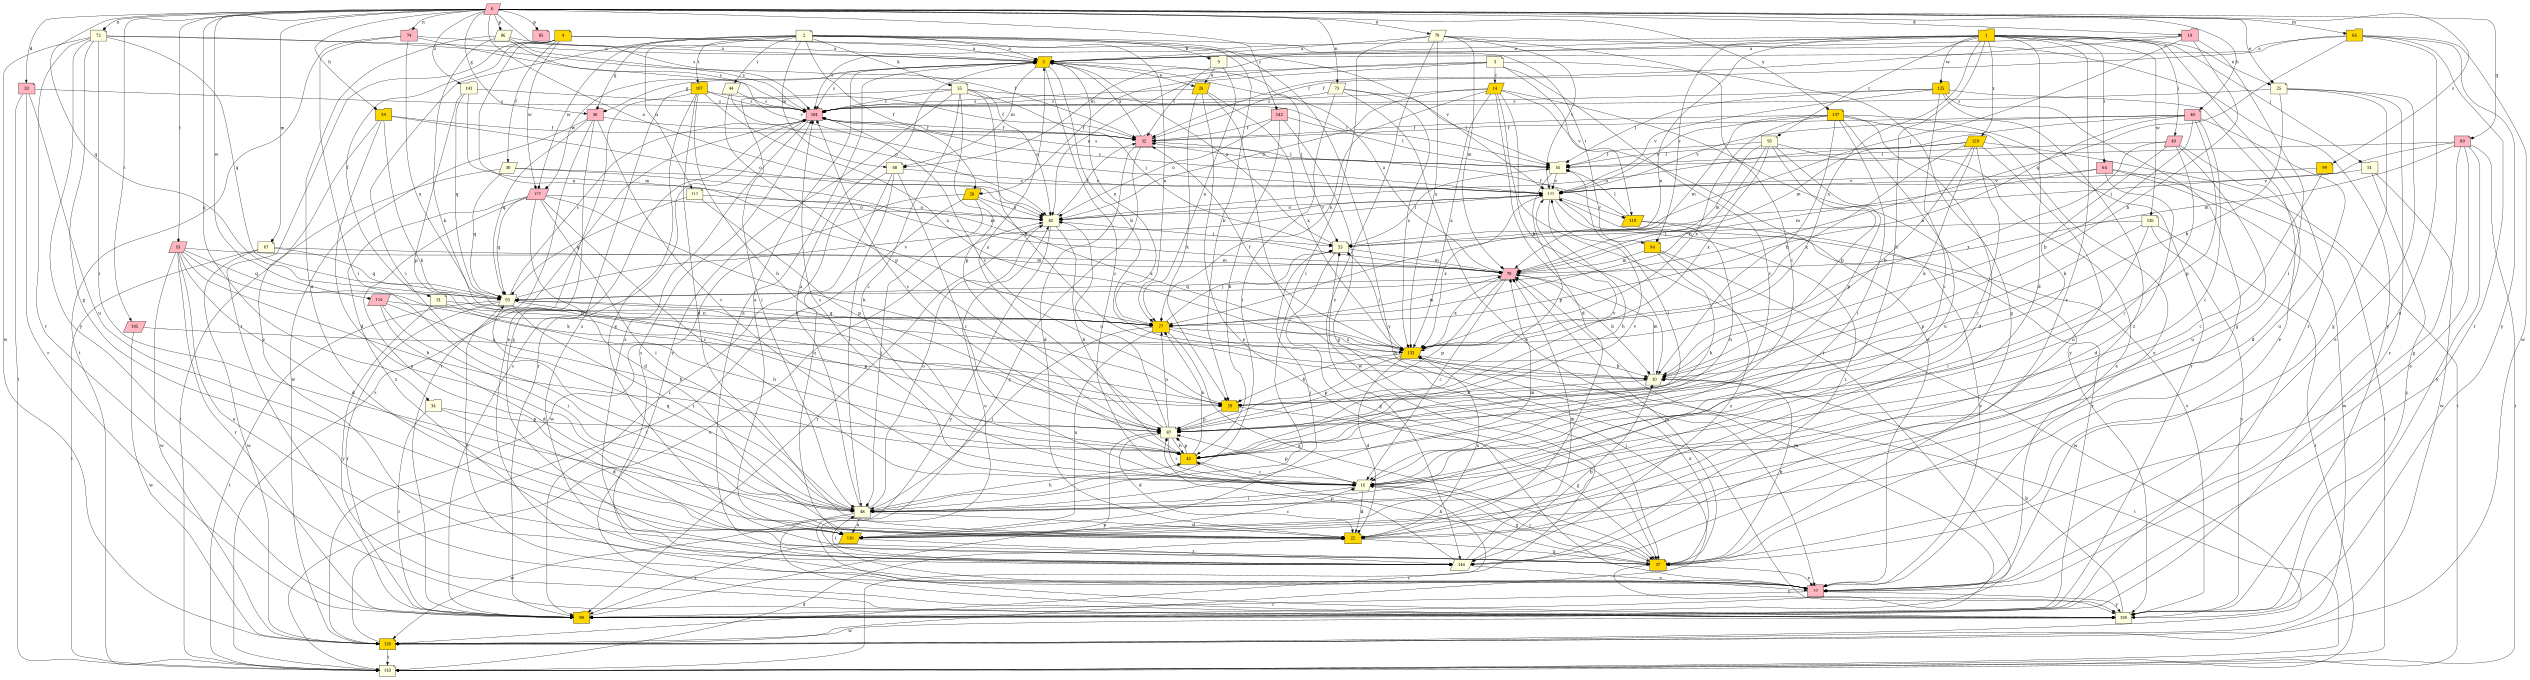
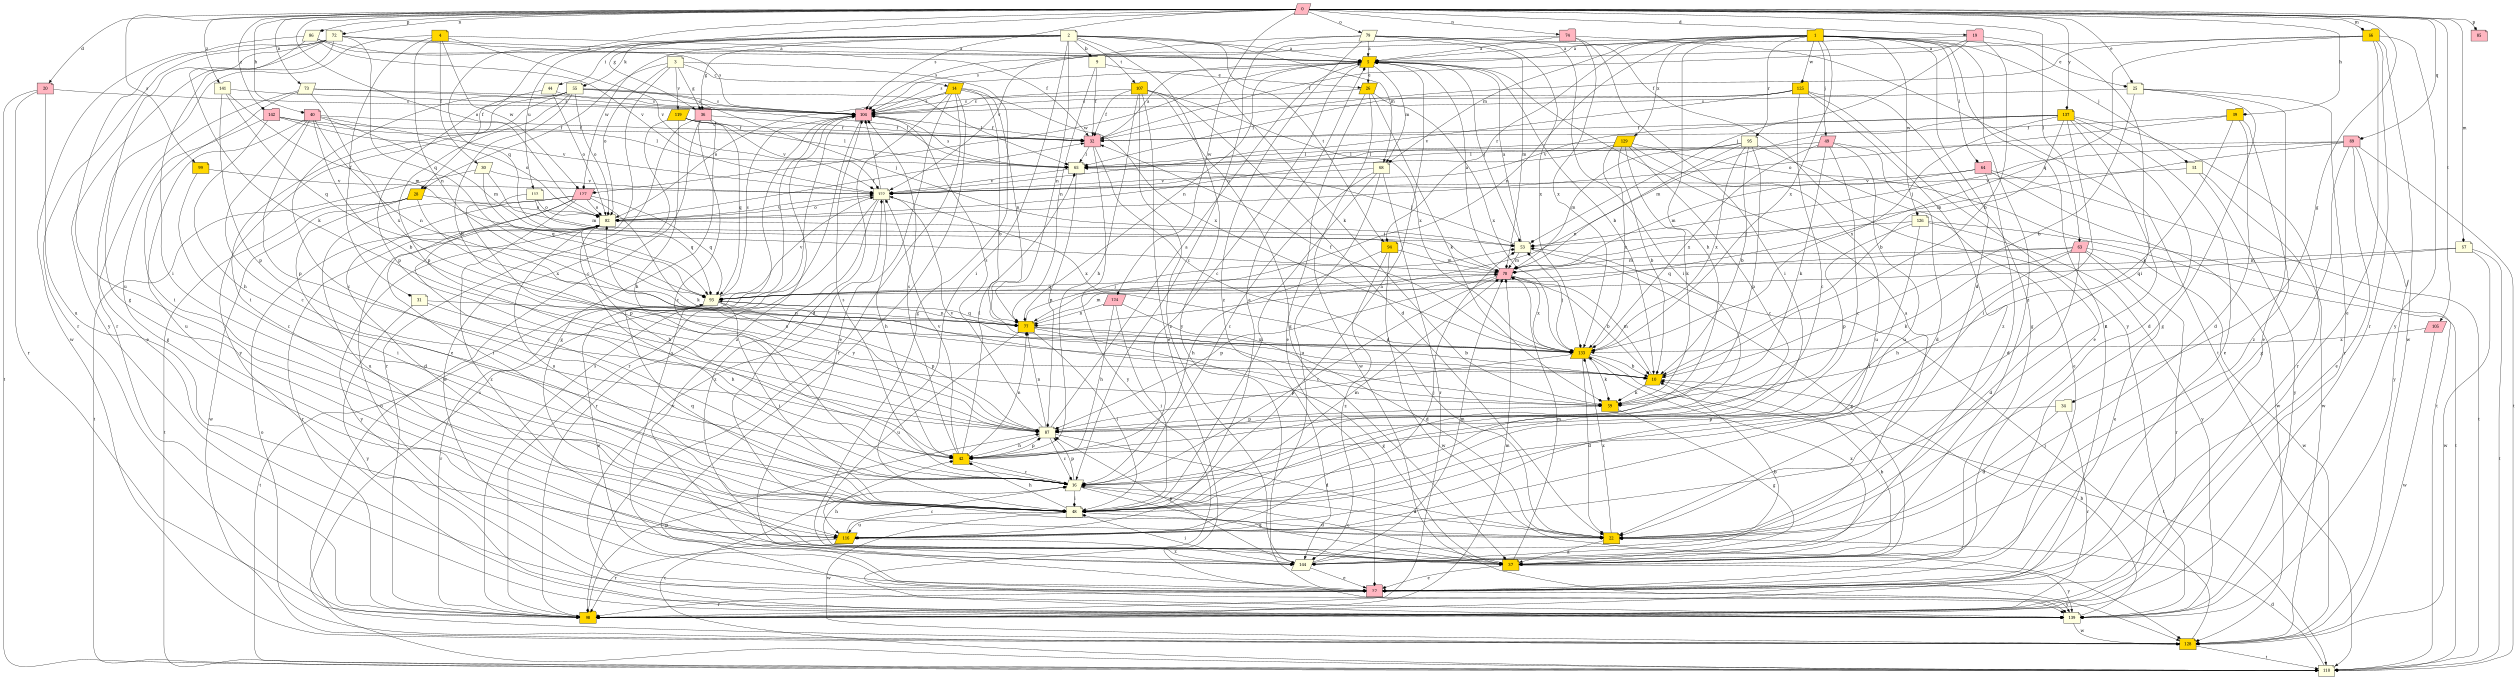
node "65": shape folder -> note
edge "122" -> "119": reversed
node "10": fillcolor lightyellow -> gold
